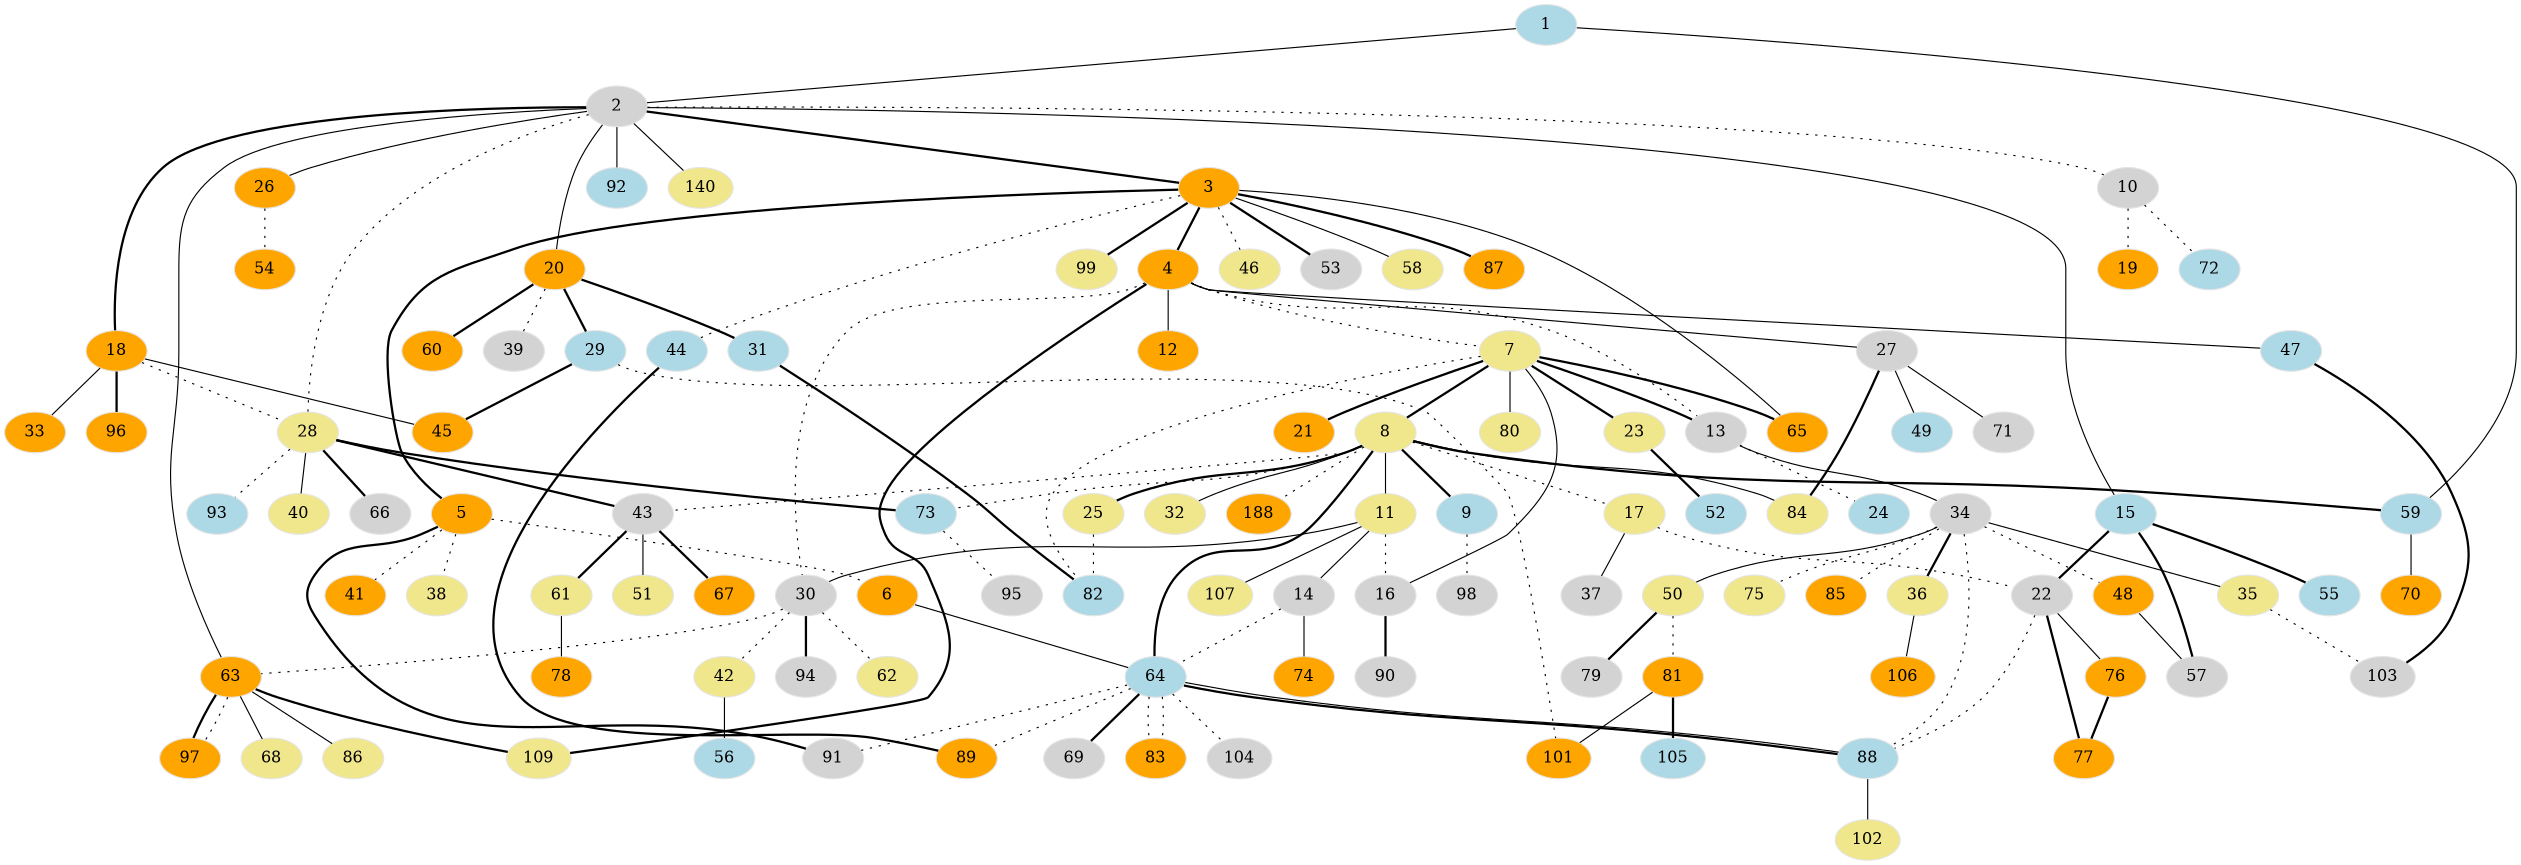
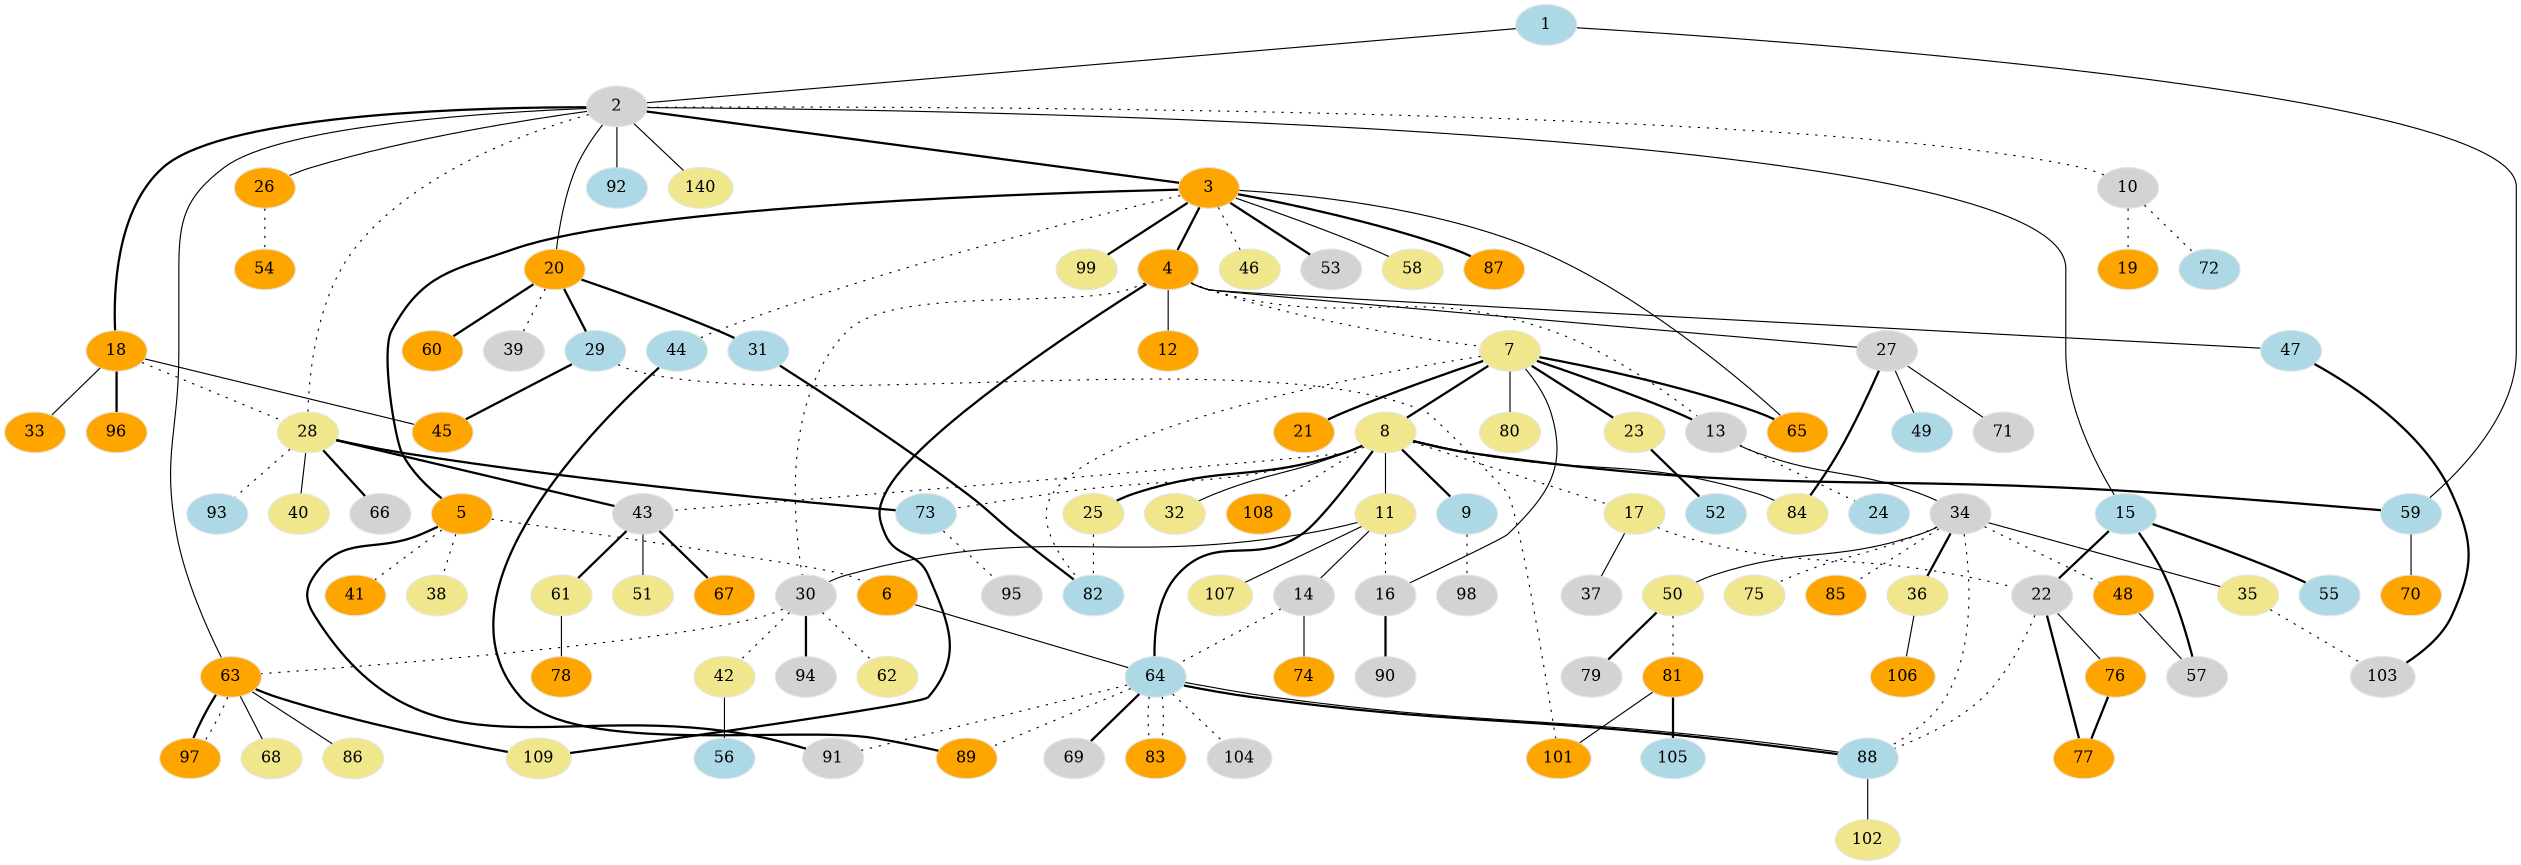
node "188": label "188" -> "108"
